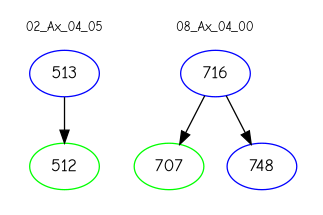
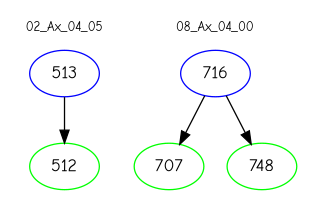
node "748": color blue -> green
